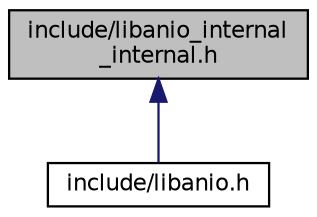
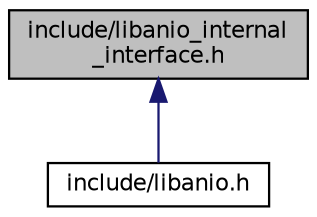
node "include/libanio_internal _internal.h": label "include/libanio_internal _internal.h" -> "include/libanio_internal _interface.h"
